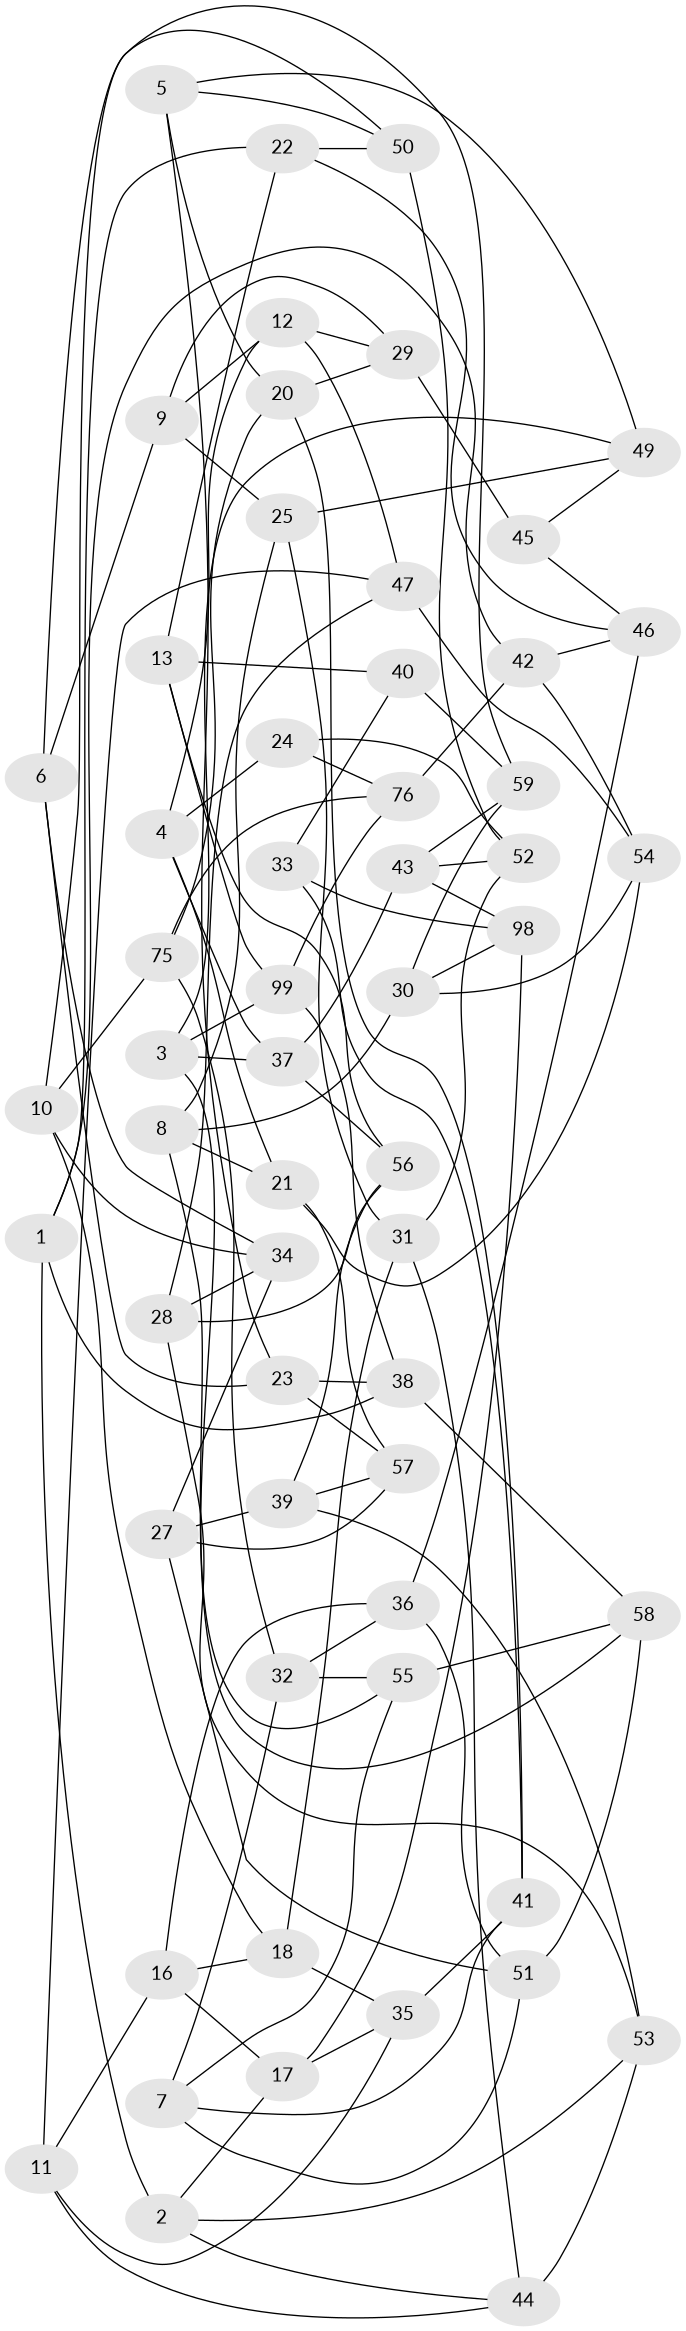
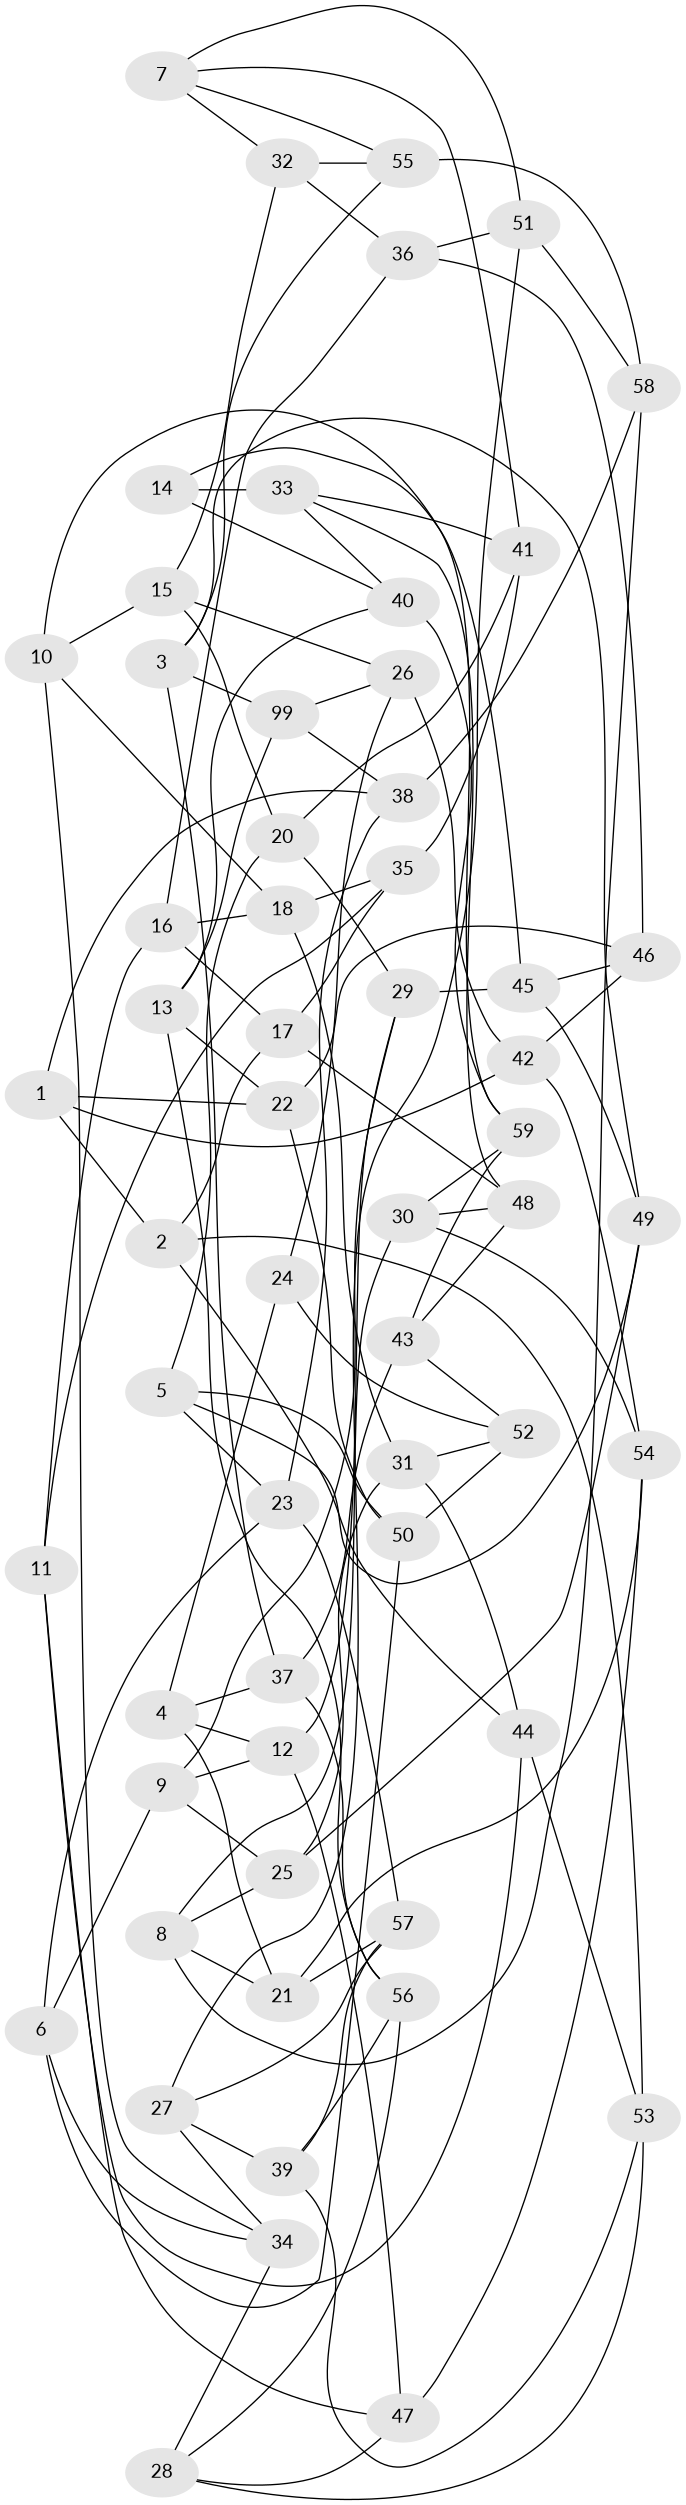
node "14": added
node "76": label "76" -> "26"
node "98": label "98" -> "48"
node "75": label "75" -> "15"
